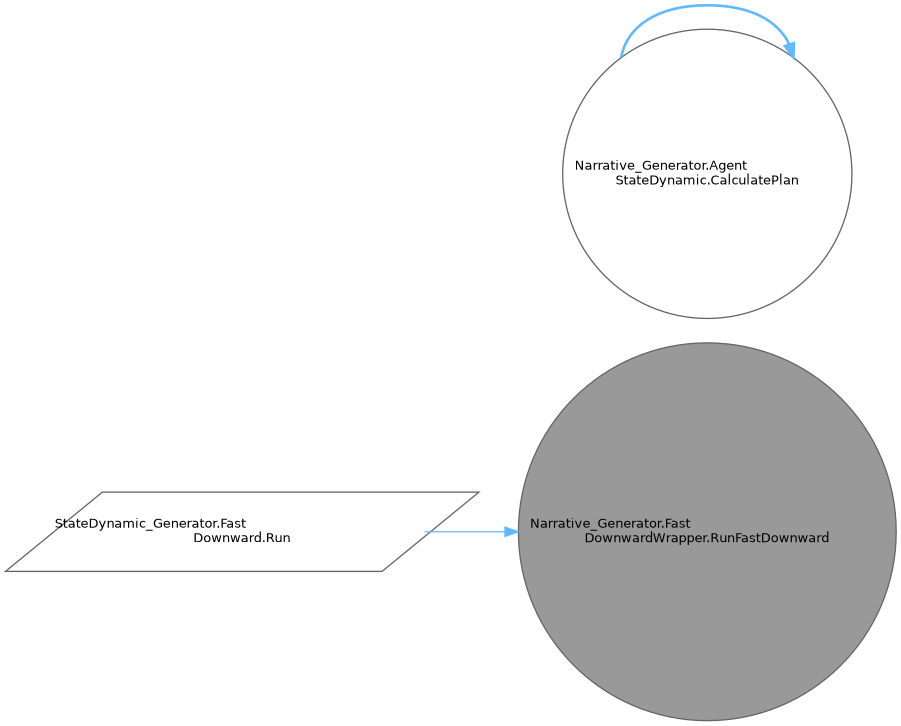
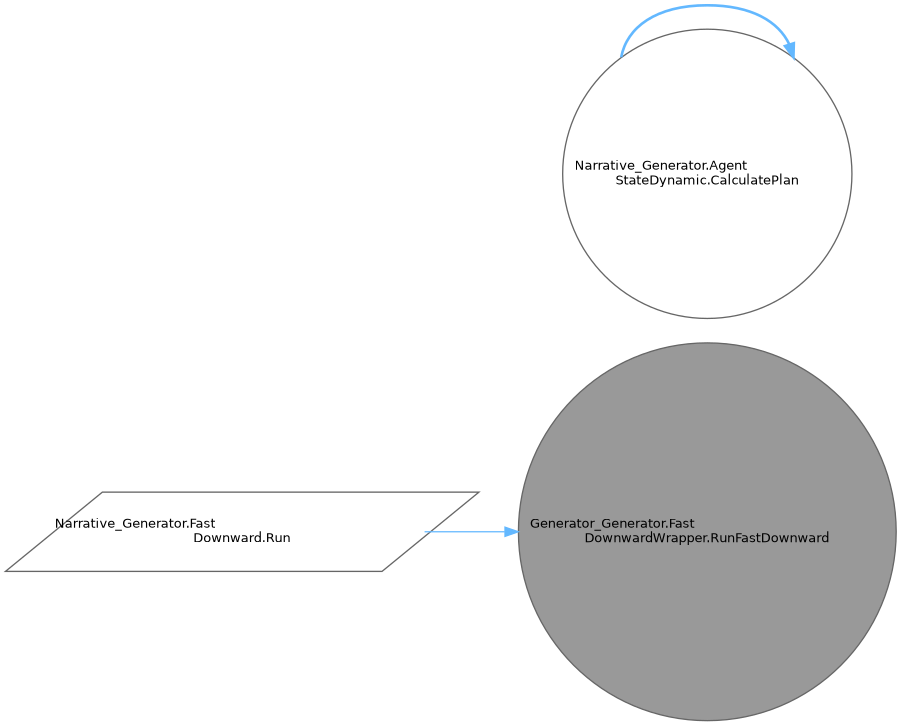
node "StateDynamic_Generator.Fast Downward.Run": label "StateDynamic_Generator.Fast Downward.Run" -> "Narrative_Generator.Fast Downward.Run"
node "Narrative_Generator.Fast DownwardWrapper.RunFastDownward": label "Narrative_Generator.Fast DownwardWrapper.RunFastDownward" -> "Generator_Generator.Fast DownwardWrapper.RunFastDownward"
